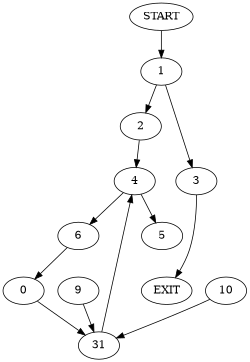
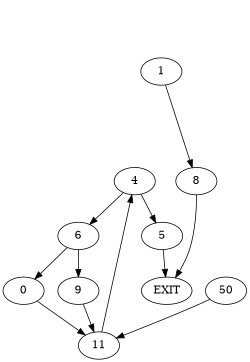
node "START": removed
node "2": removed
node "3": label "3" -> "8"
edge "6" -> "9": added
edge "5" -> "EXIT": added
node "10": label "10" -> "50"
node "31": label "31" -> "11"
